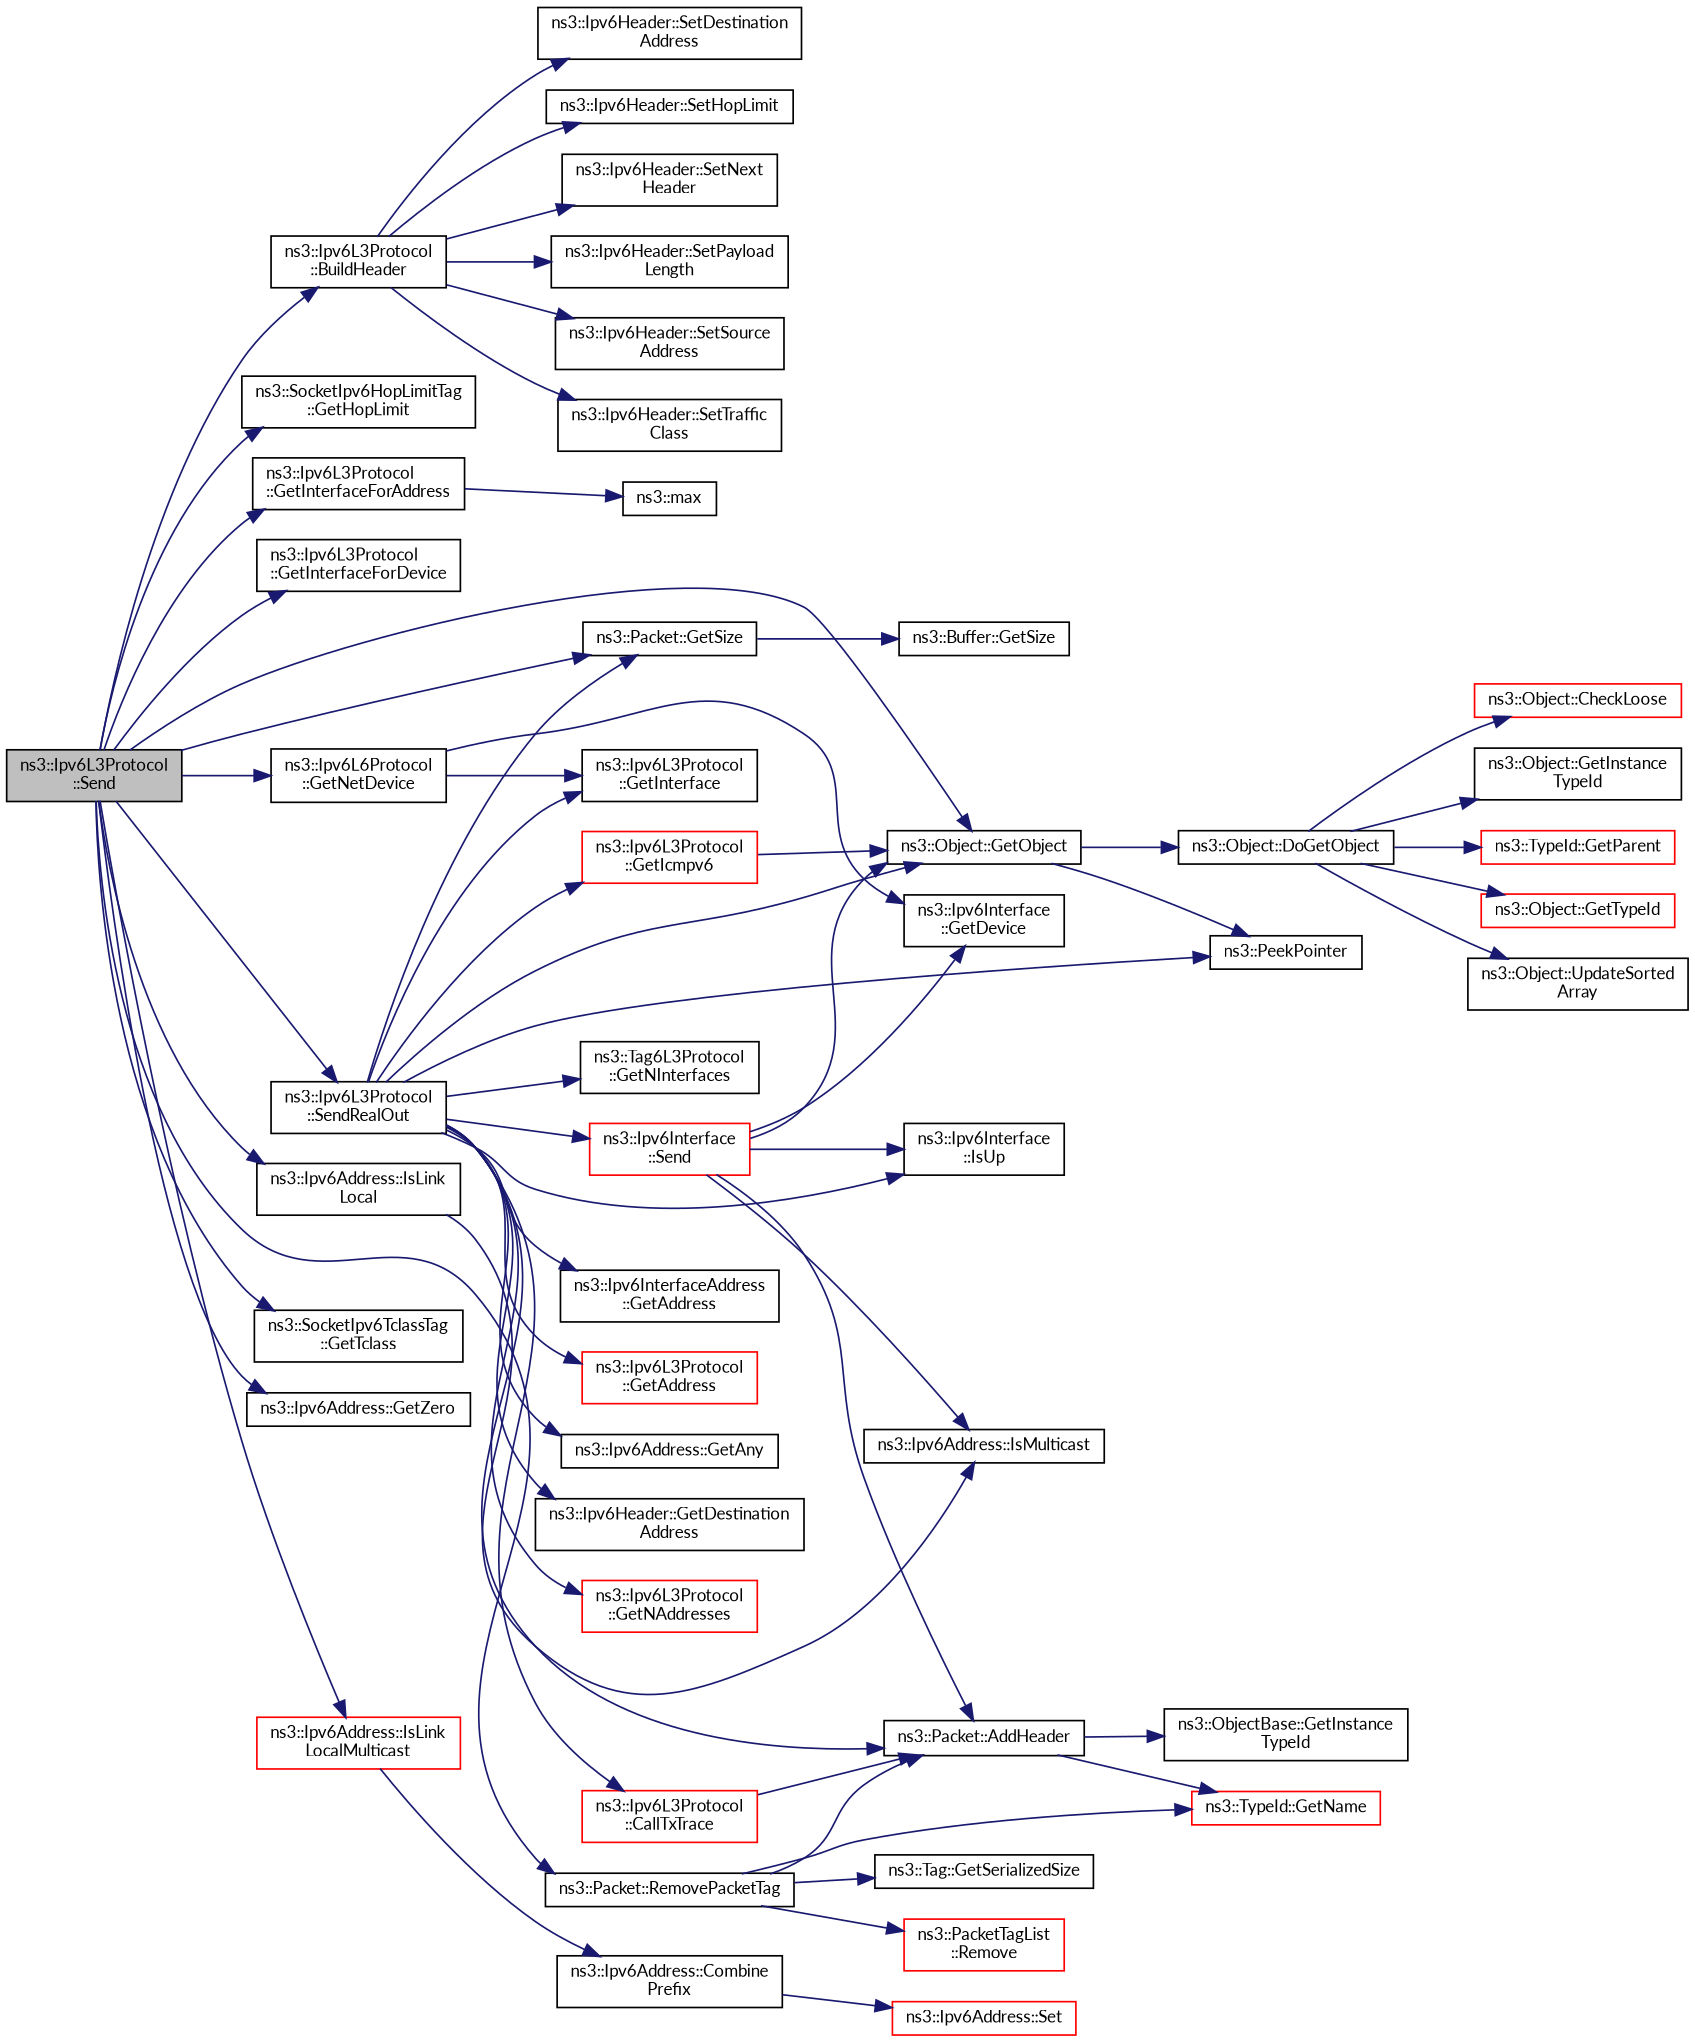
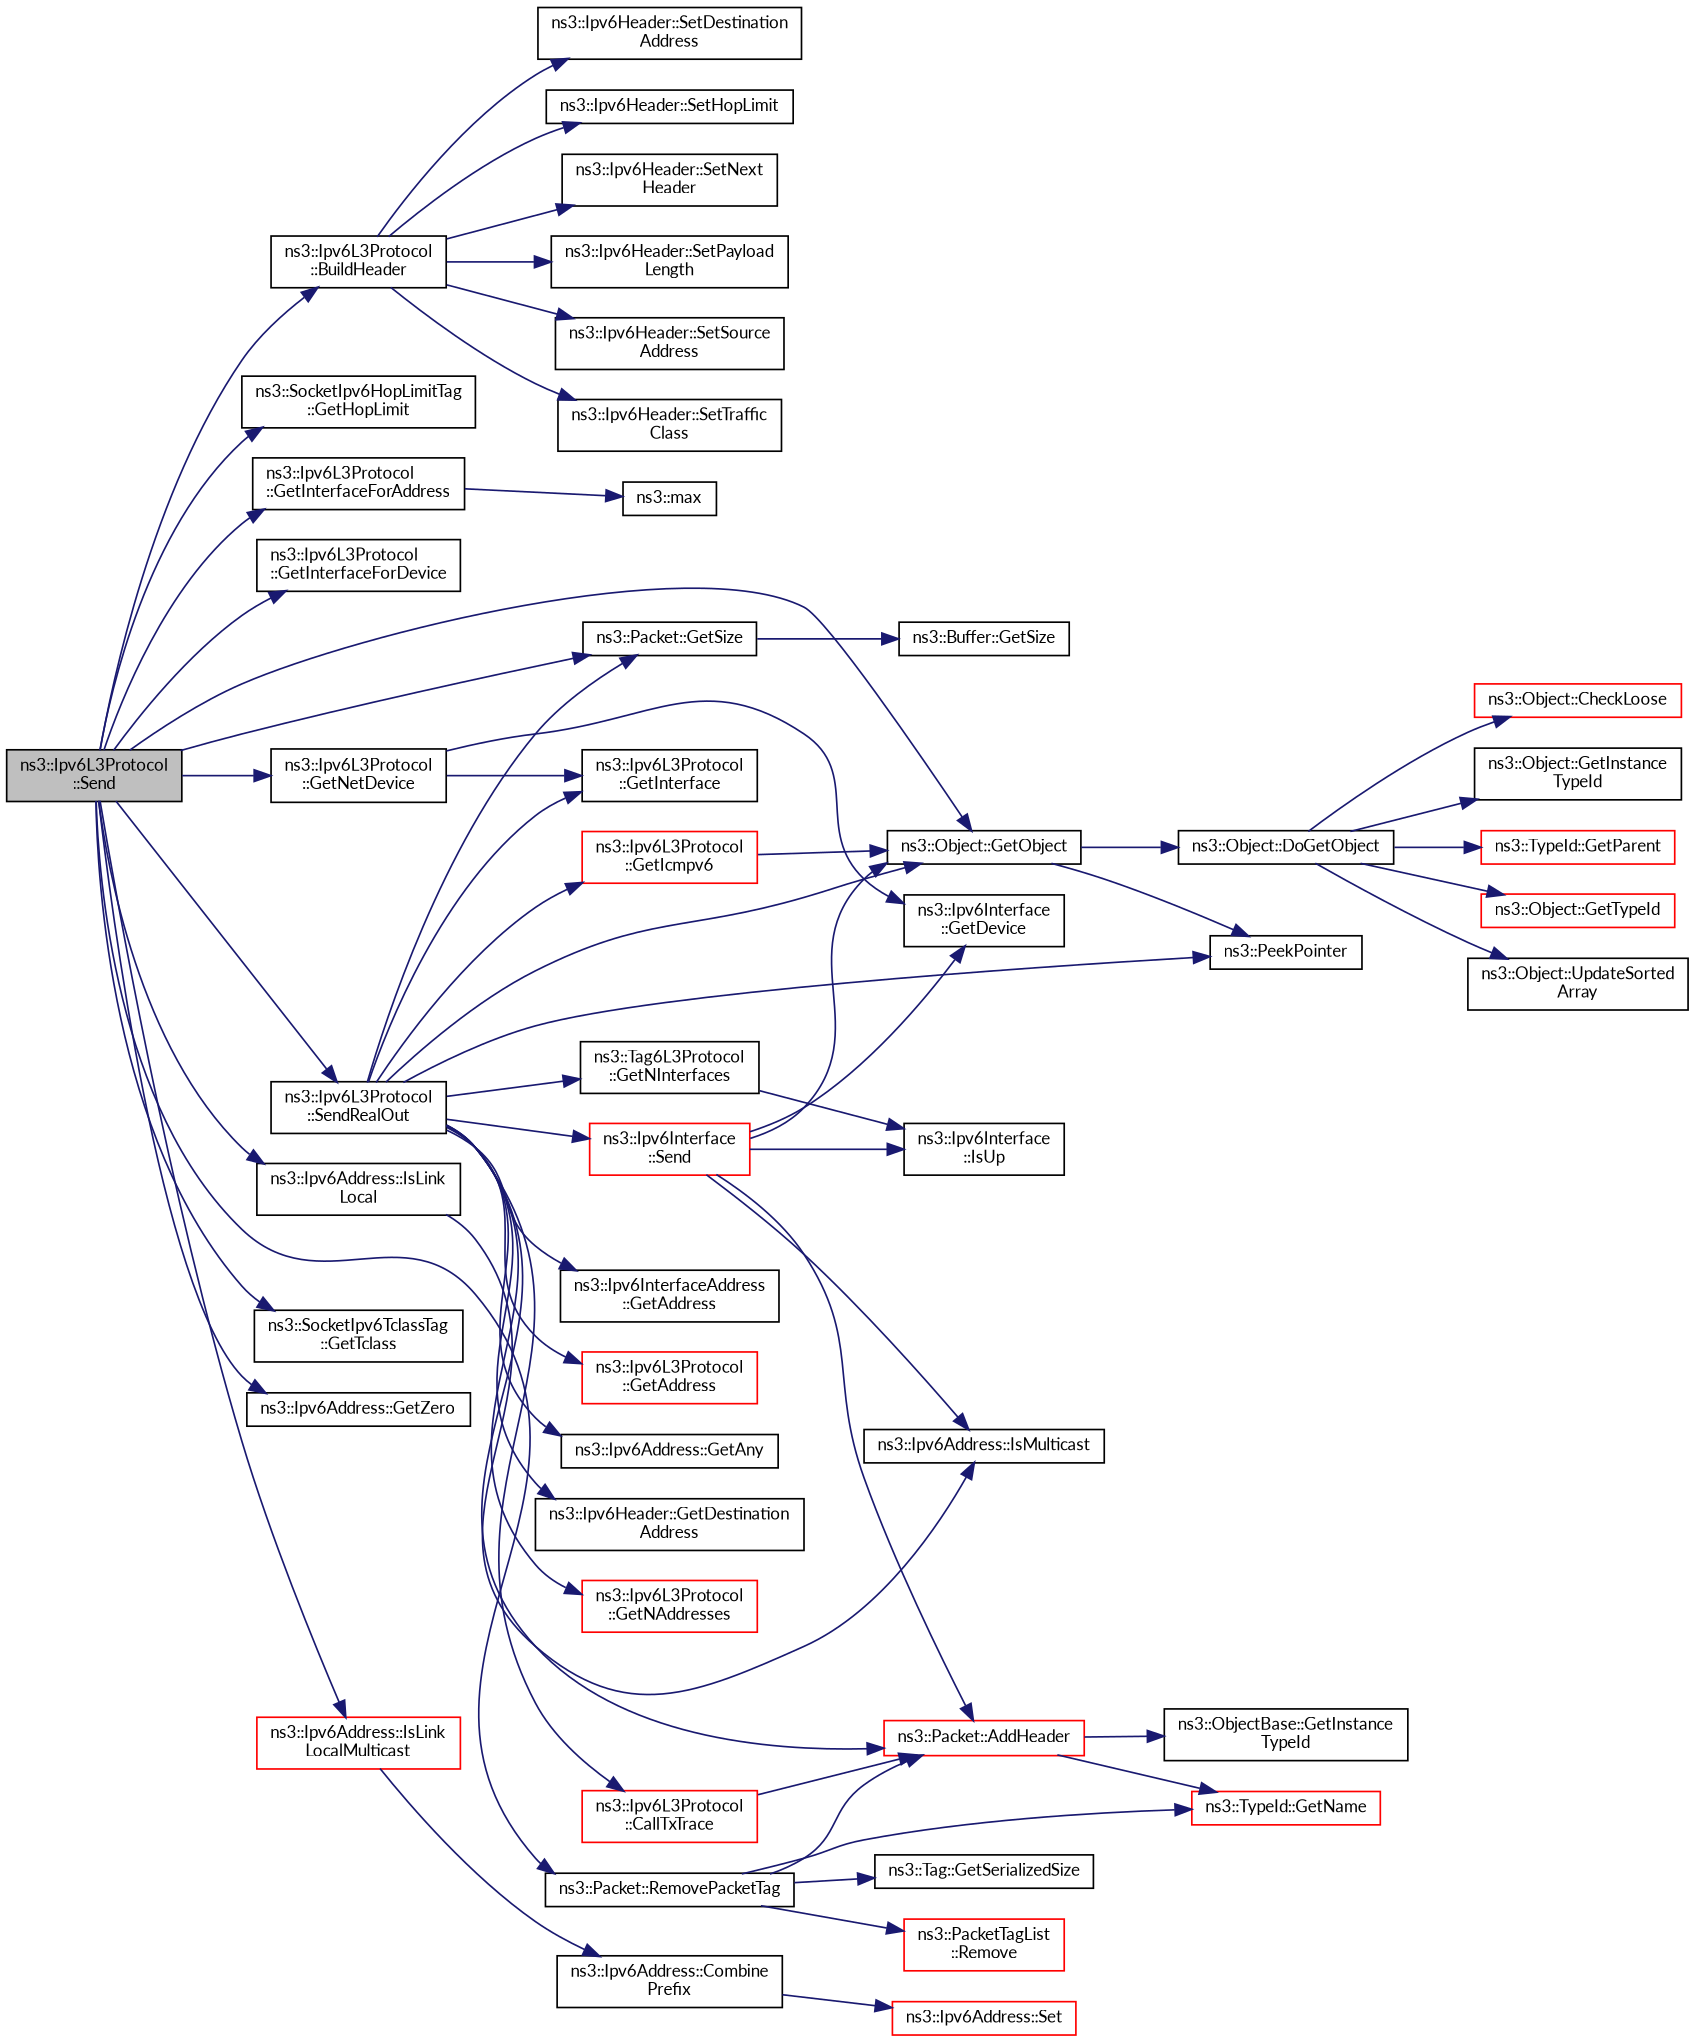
node "ns3::Ipv6L6Protocol ::GetNetDevice": label "ns3::Ipv6L6Protocol ::GetNetDevice" -> "ns3::Ipv6L3Protocol ::GetNetDevice"
edge "ns3::Ipv6L3Protocol ::SendRealOut" -> "ns3::Ipv6Interface ::IsUp": now "ns3::Tag6L3Protocol ::GetNInterfaces" -> "ns3::Ipv6Interface ::IsUp"
node "ns3::Packet::AddHeader": color black -> red
